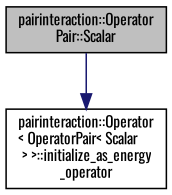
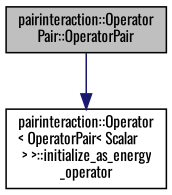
node "pairinteraction::Operator Pair::Scalar": label "pairinteraction::Operator Pair::Scalar" -> "pairinteraction::Operator Pair::OperatorPair"
